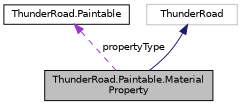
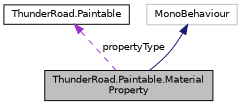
node "ThunderRoad": label "ThunderRoad" -> "MonoBehaviour"
